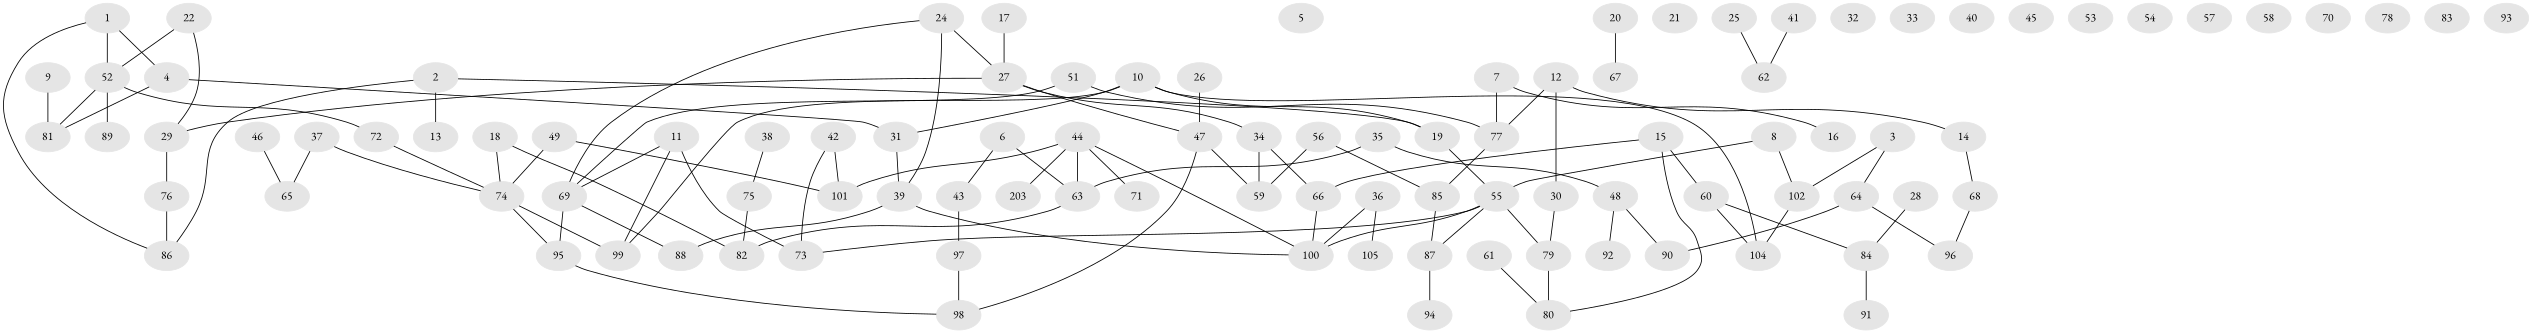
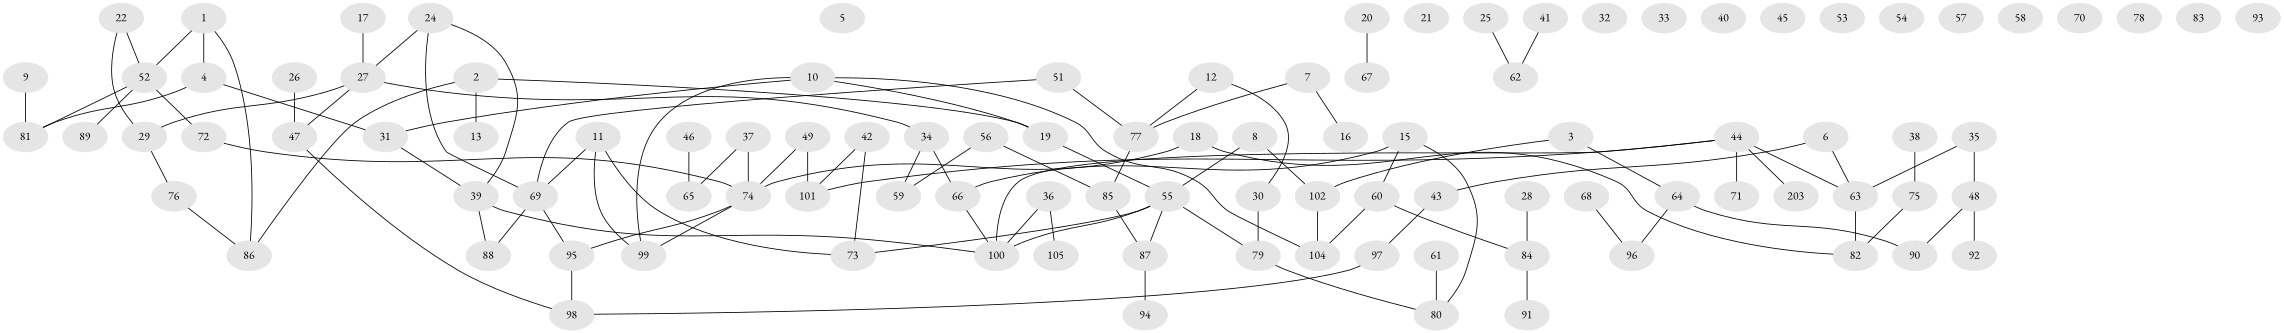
node "14": removed
edge "47" -- "59": removed
